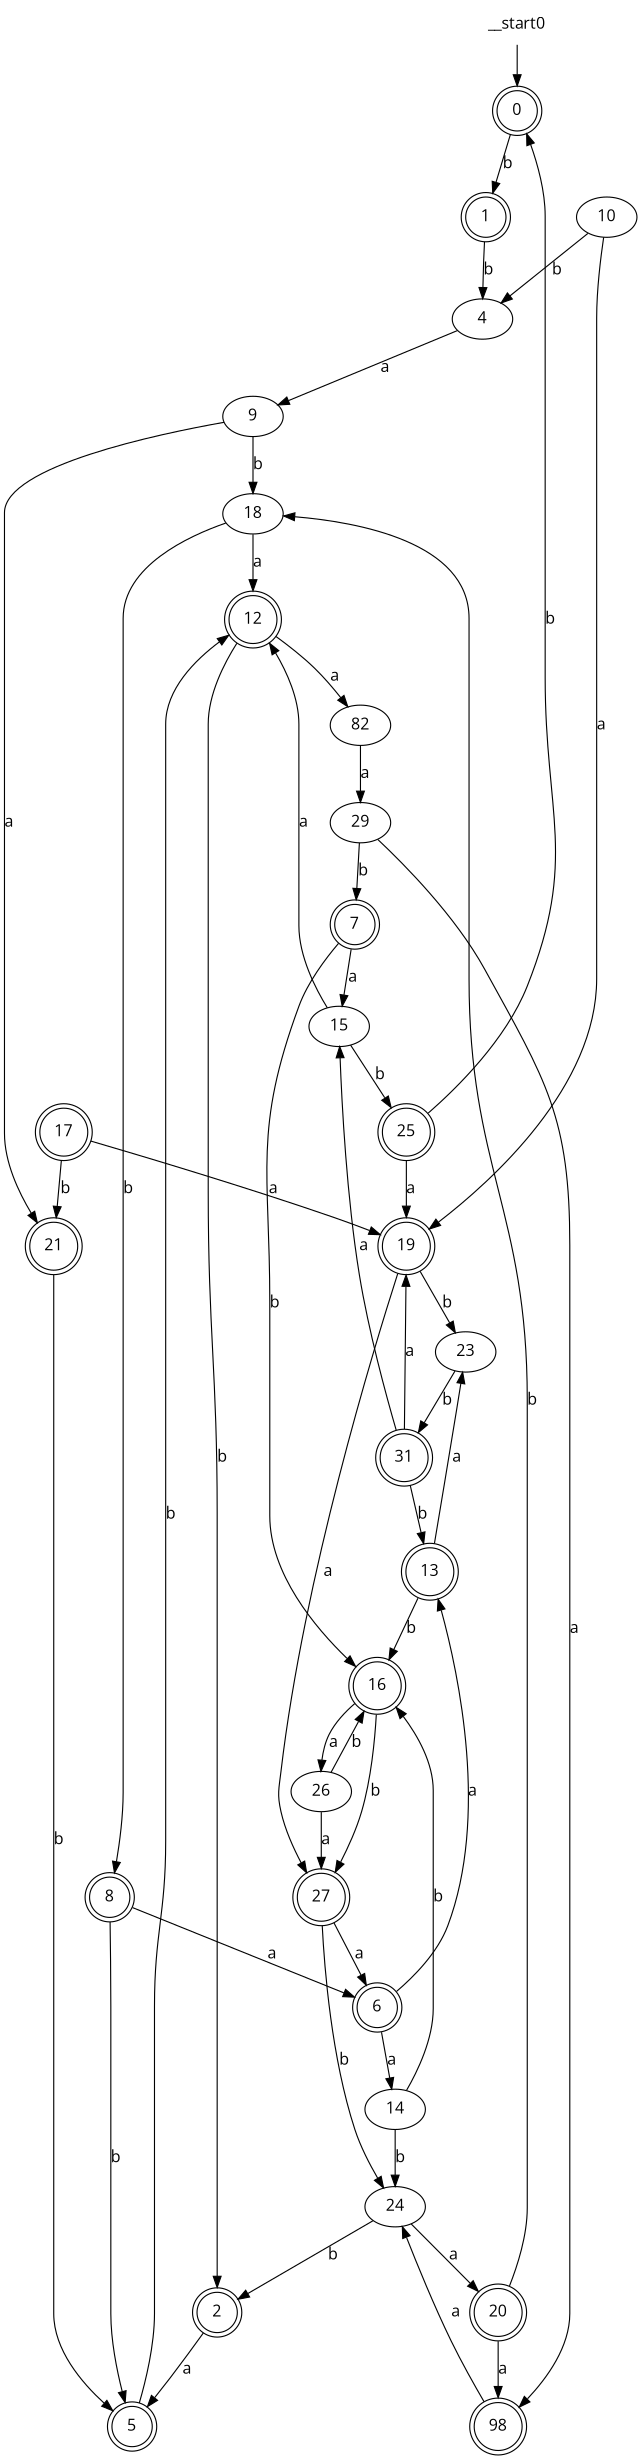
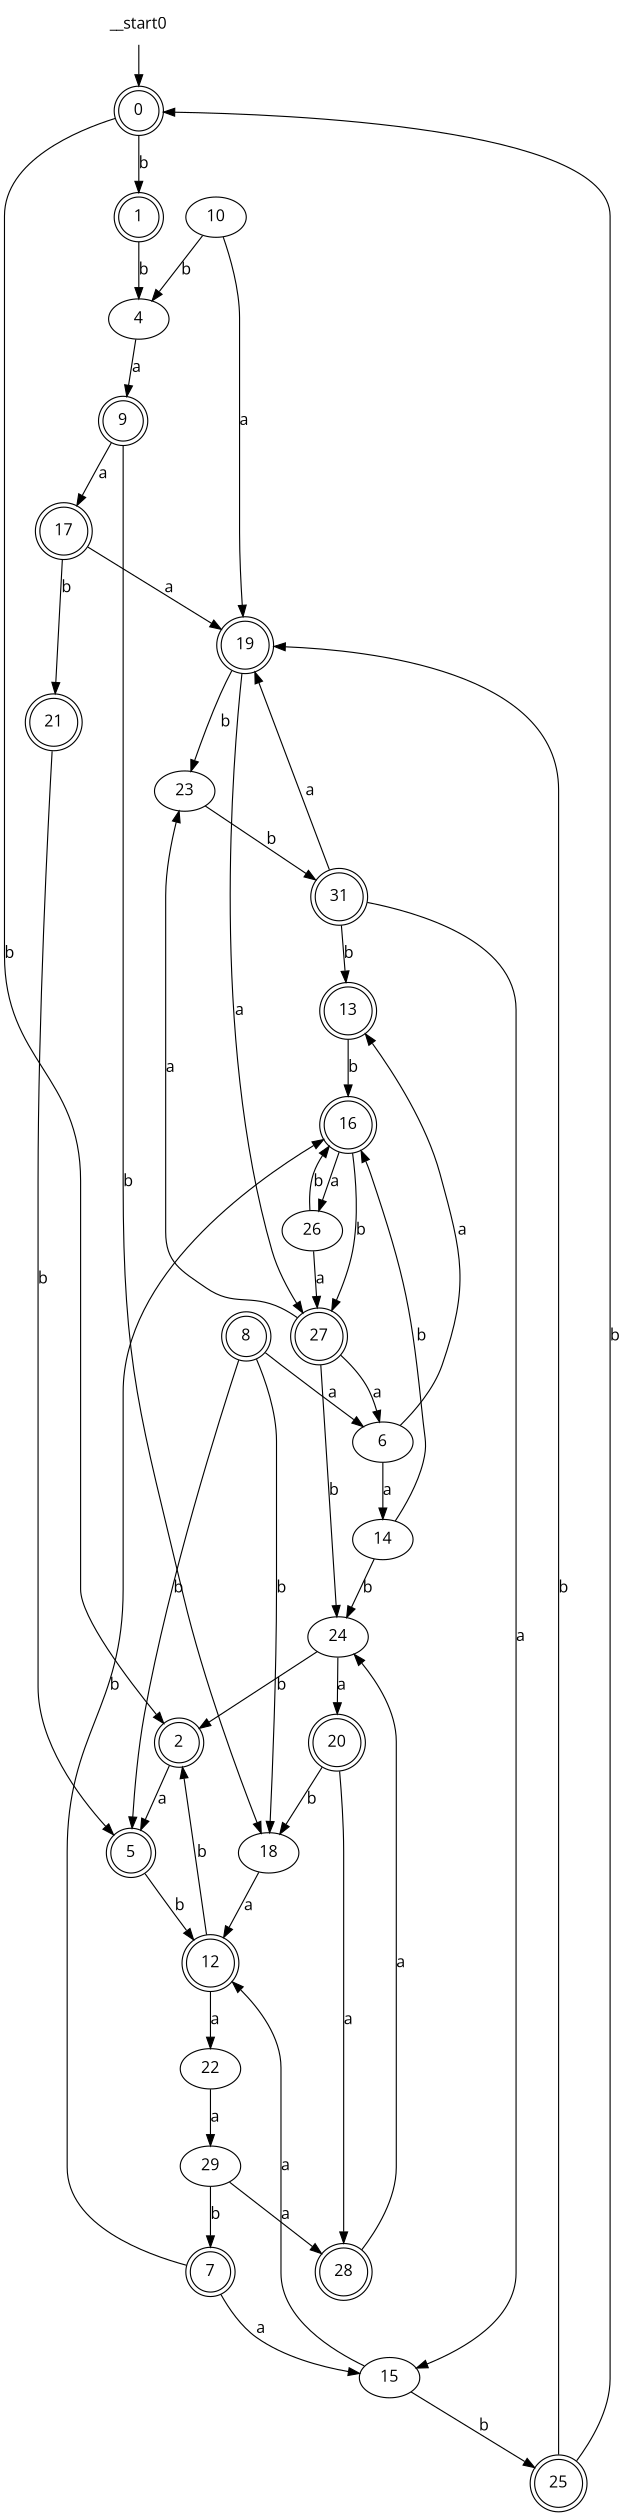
node "9": shape ellipse -> doublecircle
node "82": label "82" -> "22"
edge "9" -> "21": now "9" -> "17"
edge "0" -> "2": added, label "b"
edge "18" -> "8": reversed
edge "25" -> "19": label "a" -> "b"
edge "13" -> "23": now "27" -> "23"
node "6": shape doublecircle -> ellipse
node "98": label "98" -> "28"
